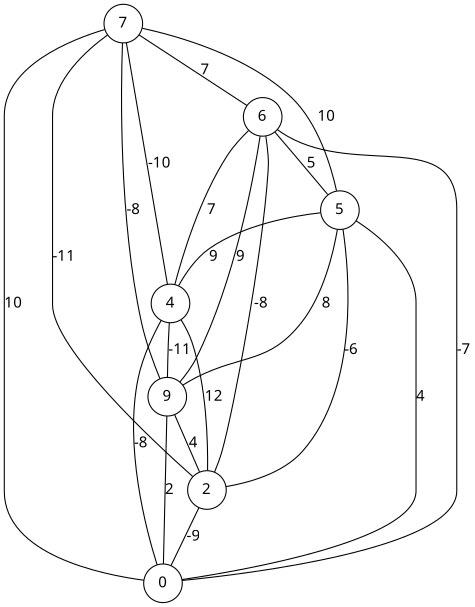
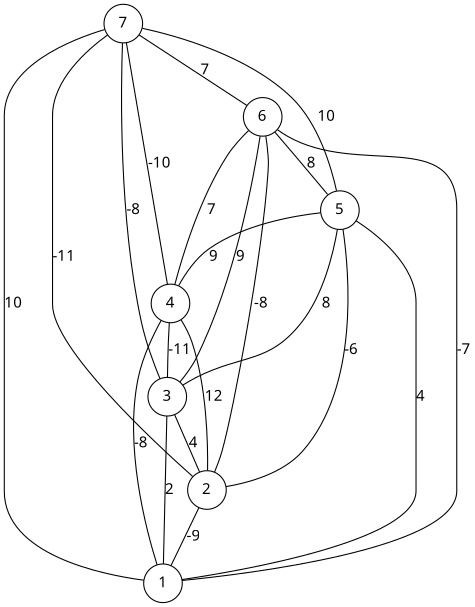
edge "6" -- "5": label "5" -> "8"
node "9": label "9" -> "3"
node "0": label "0" -> "1"
